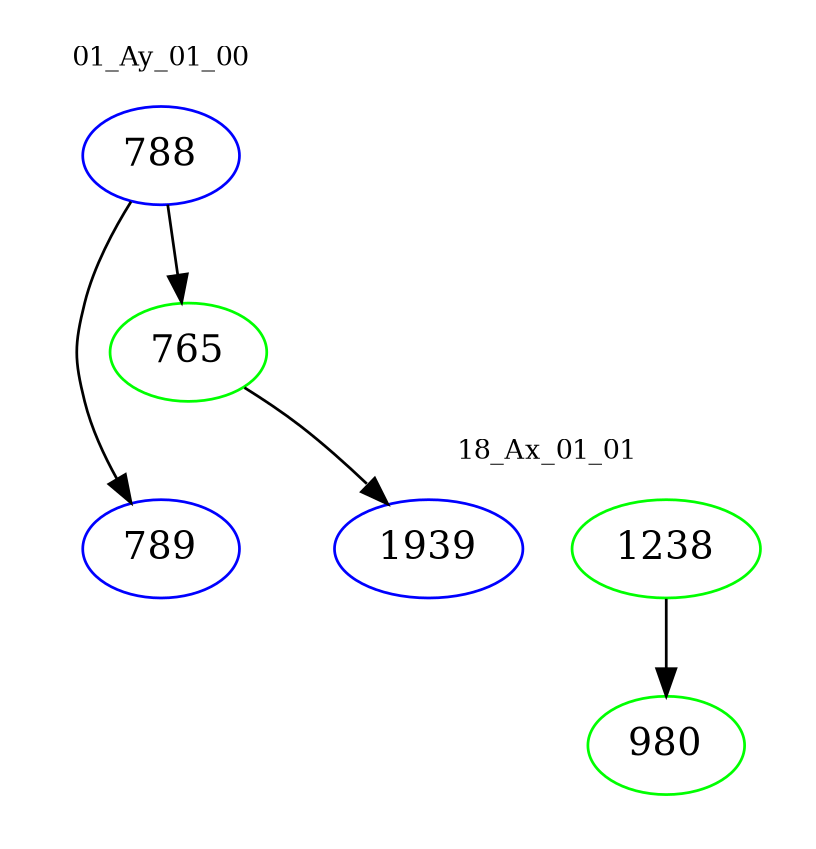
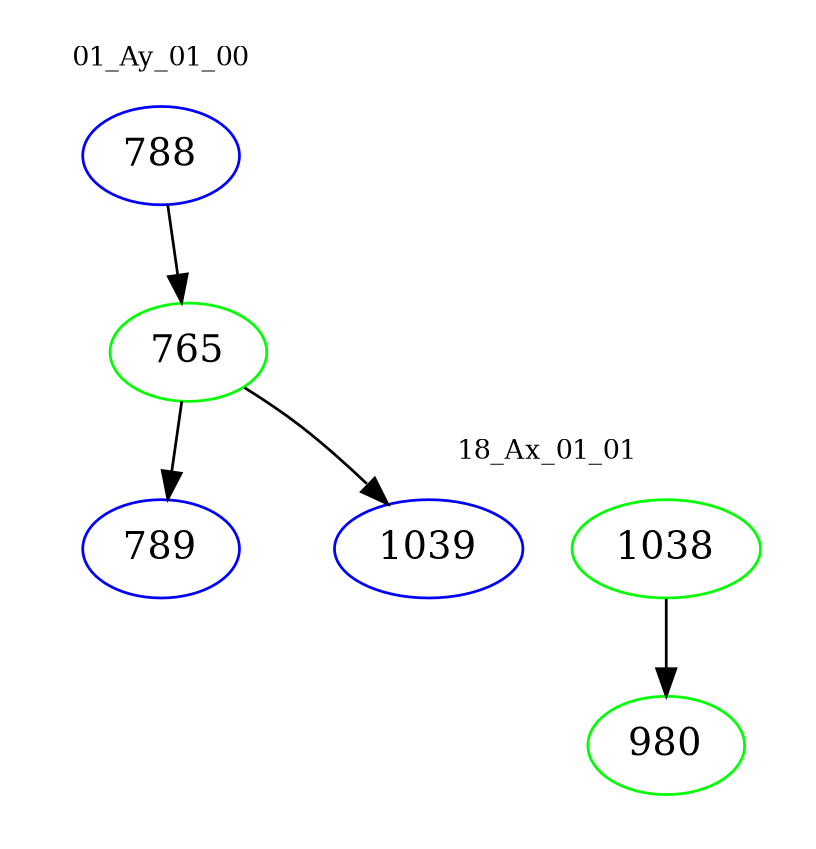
edge "788" -> "789": now "765" -> "789"
node "1939": label "1939" -> "1039"
node "1238": label "1238" -> "1038"
